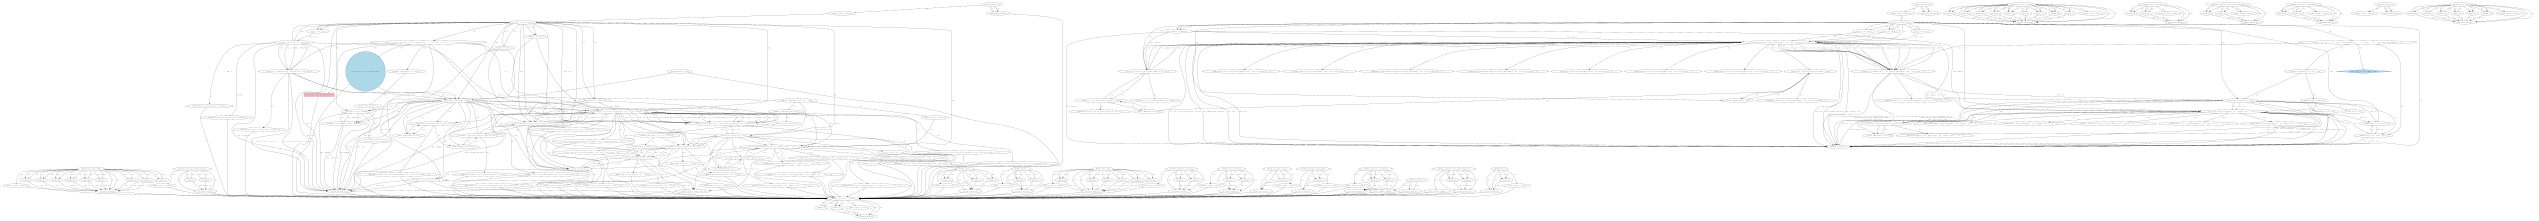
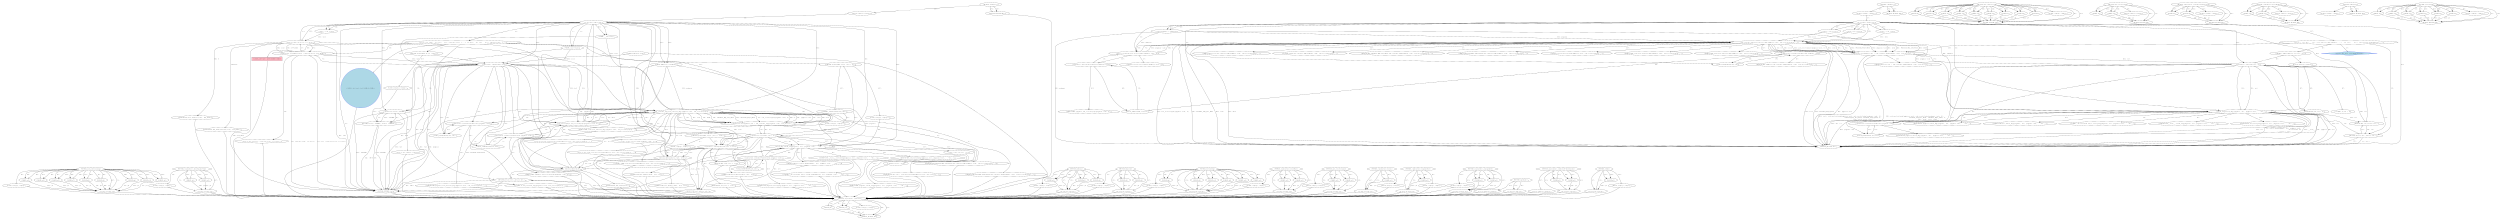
edge "<(LOCAL,int ret: int)<SUB>4</SUB>>" -> "(<operator>.logicalNot,!buf)": now "(CONTROL_STRUCTURE,IF,if (!buf))" -> "(<operator>.logicalNot,!buf)"
